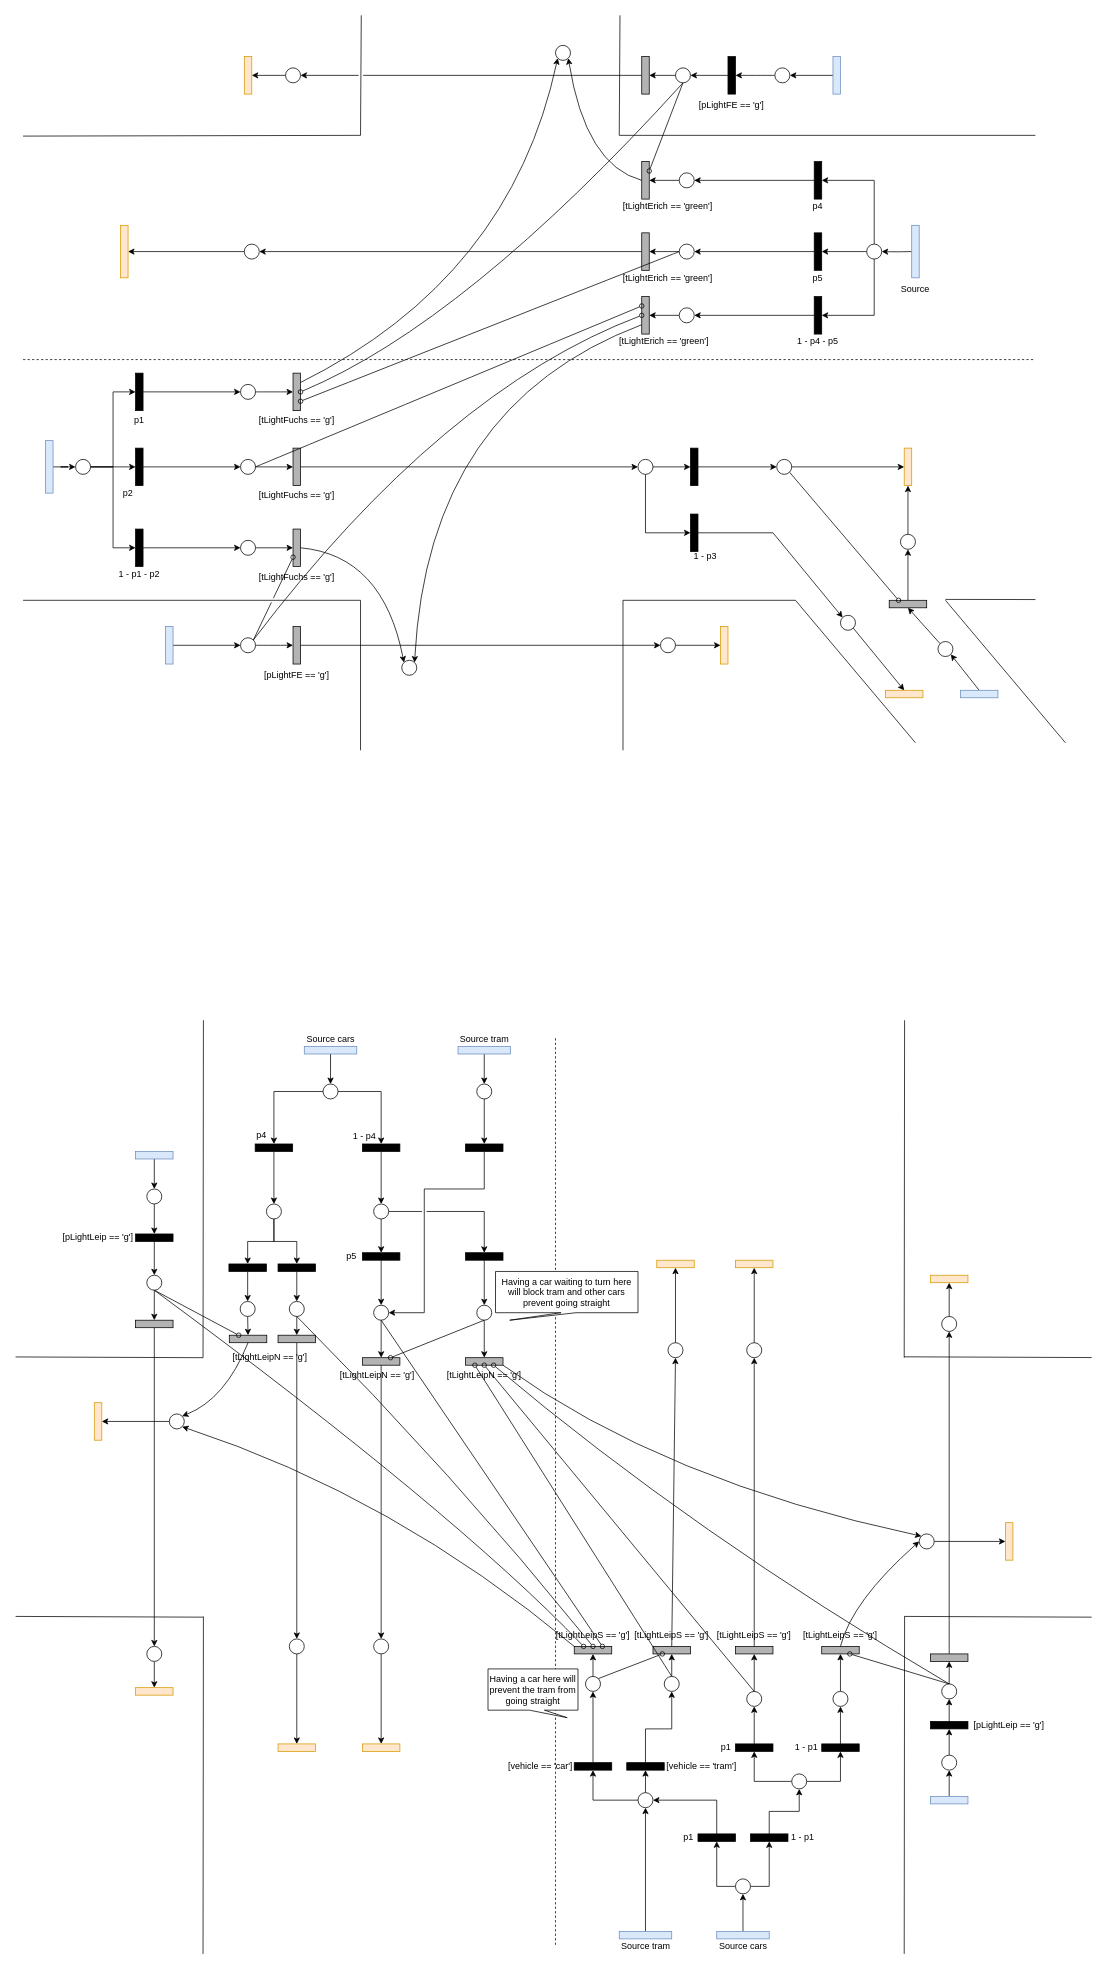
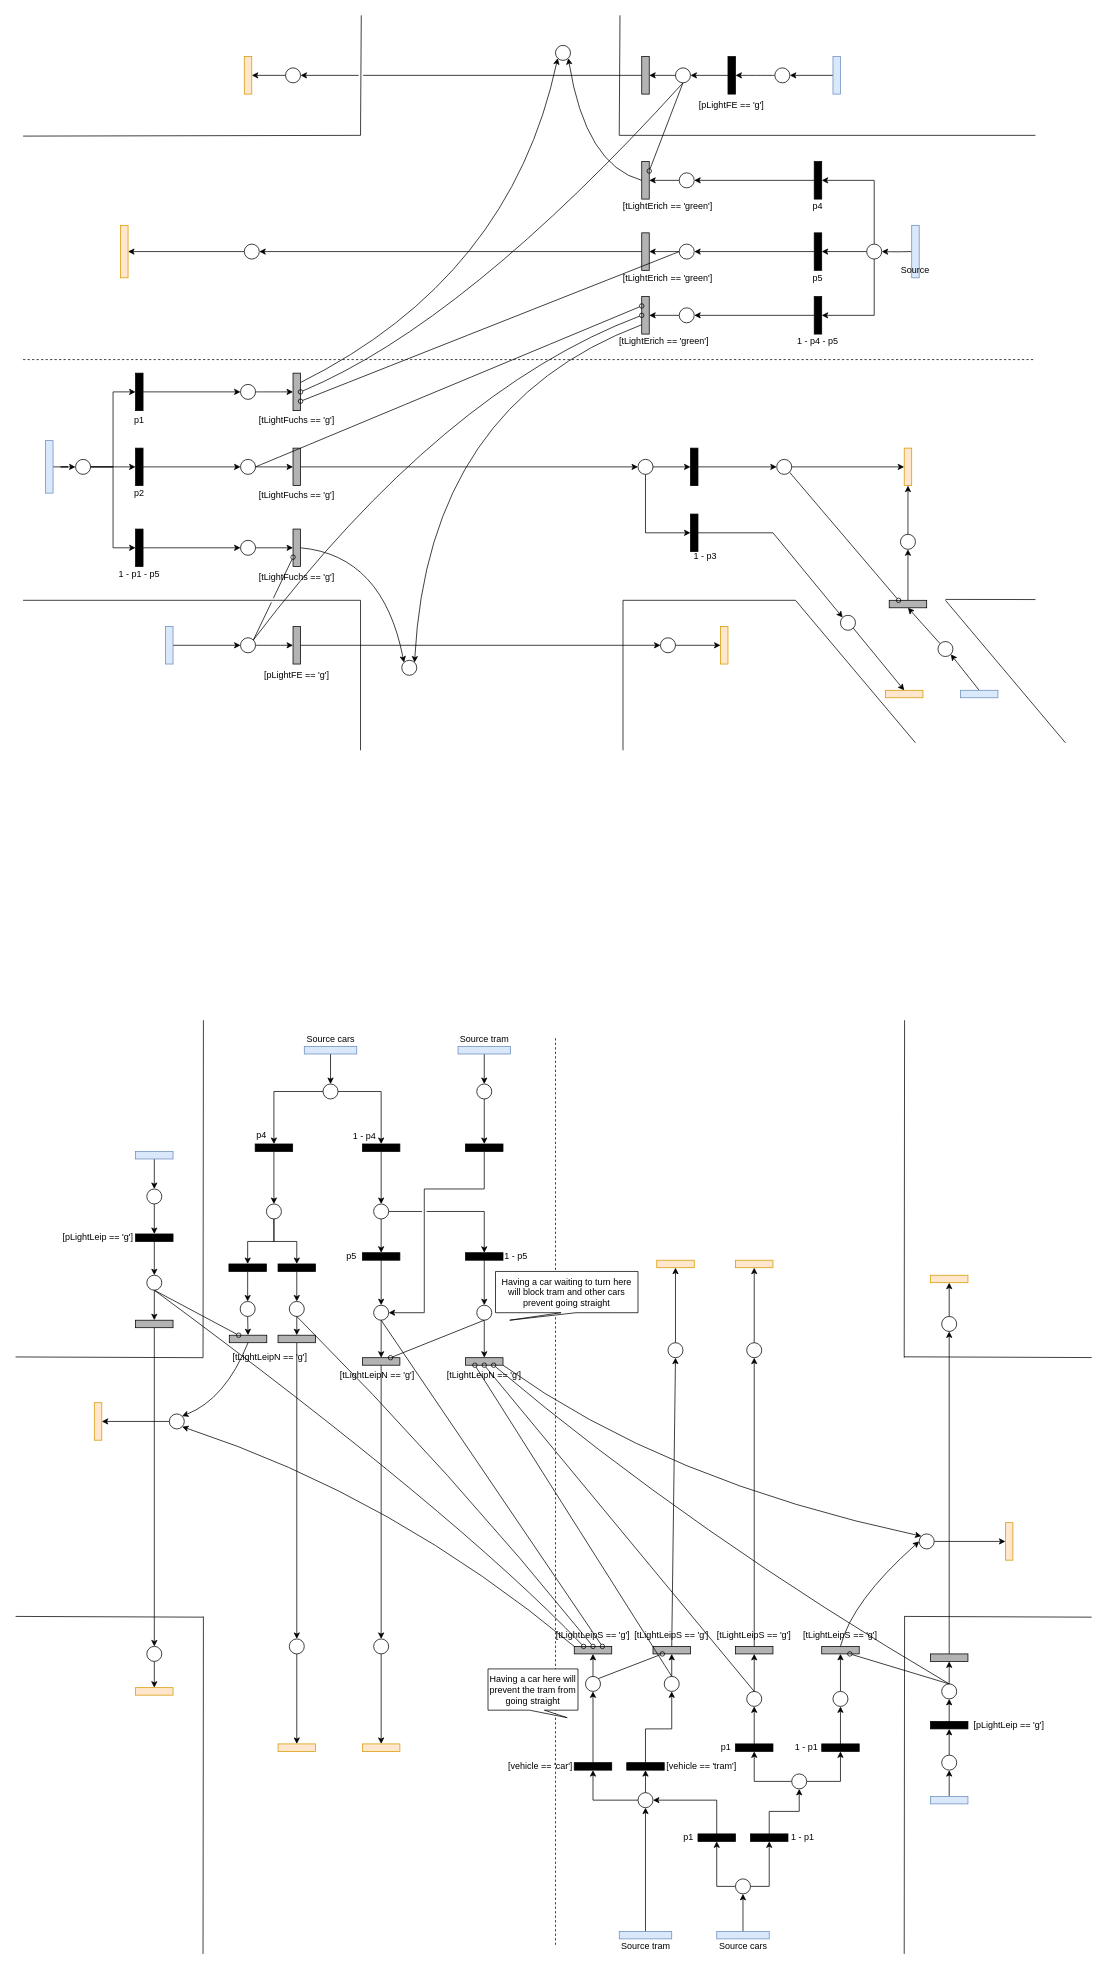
node "Source": moved (915, 289) -> (915, 270)
node "p2": moved (128, 493) -> (139, 493)
node "1 - p1 - p2": label "1 - p1 - p2" -> "1 - p1 - p5"
node "1 - p5": added
